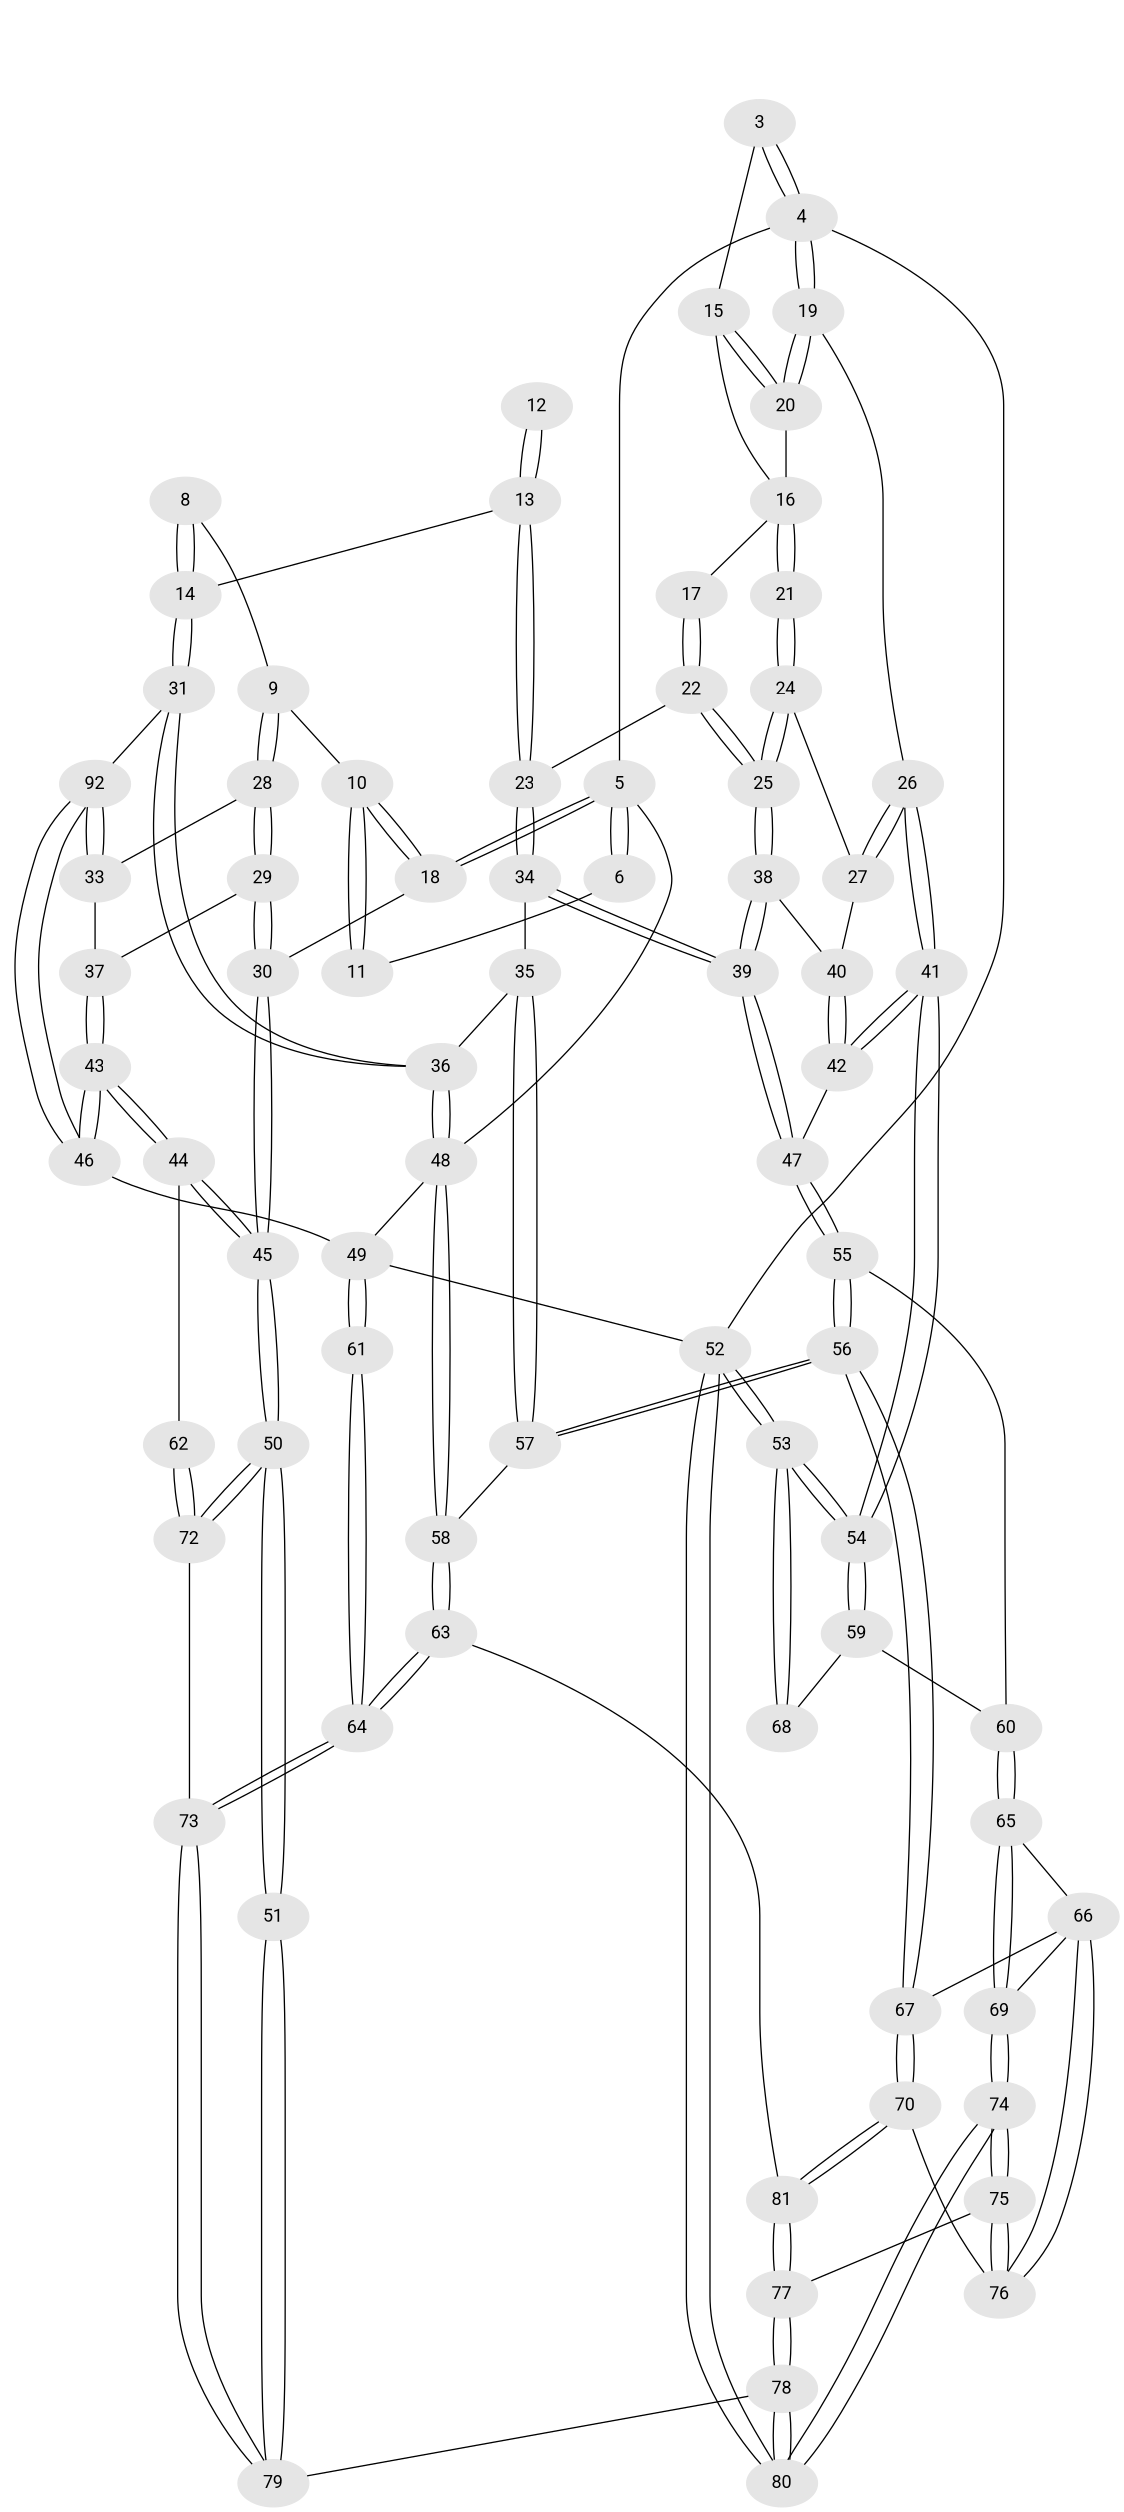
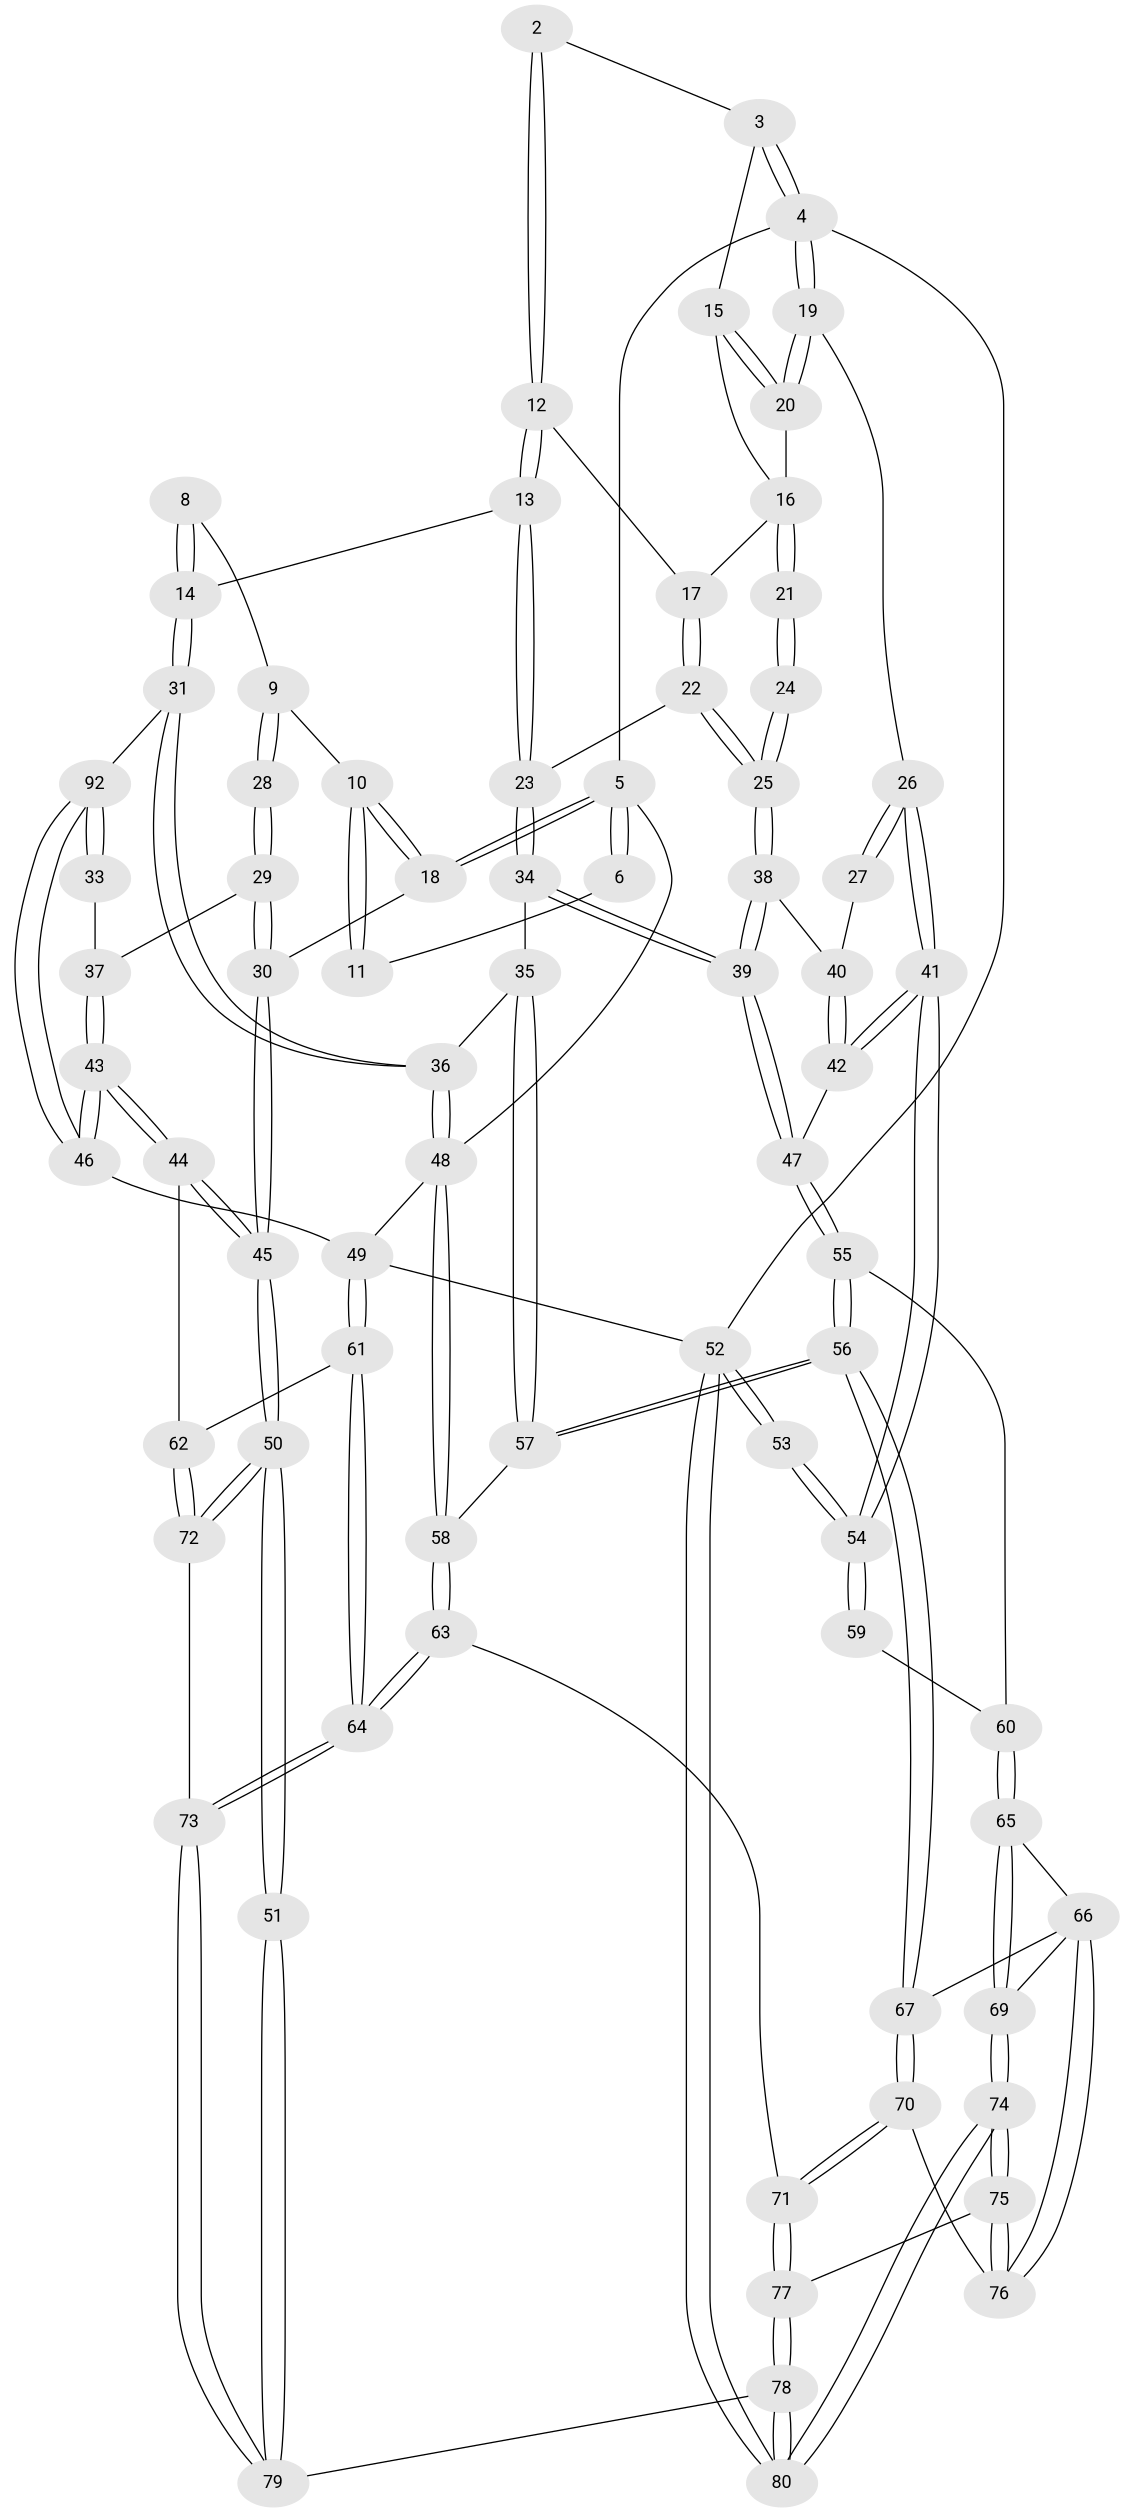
node "2": added
edge "12" -- "17": added
edge "24" -- "27": removed
edge "28" -- "33": removed
edge "61" -- "62": added
node "68": removed
node "81": label "81" -> "71"
